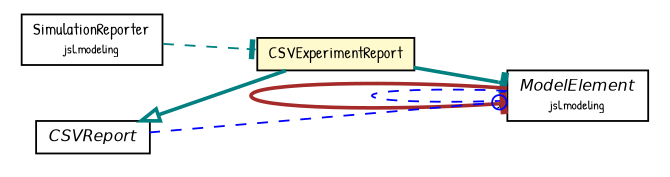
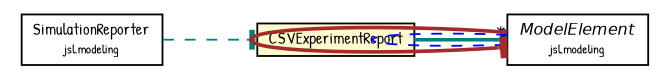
node "CSVReport": removed
